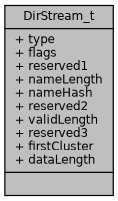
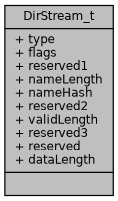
node "DirStream_t": text "+ firstCluster" -> "+ reserved"
